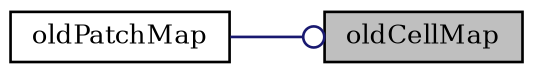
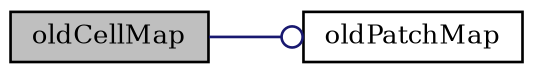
edge "oldPatchMap" -> "oldCellMap": reversed
